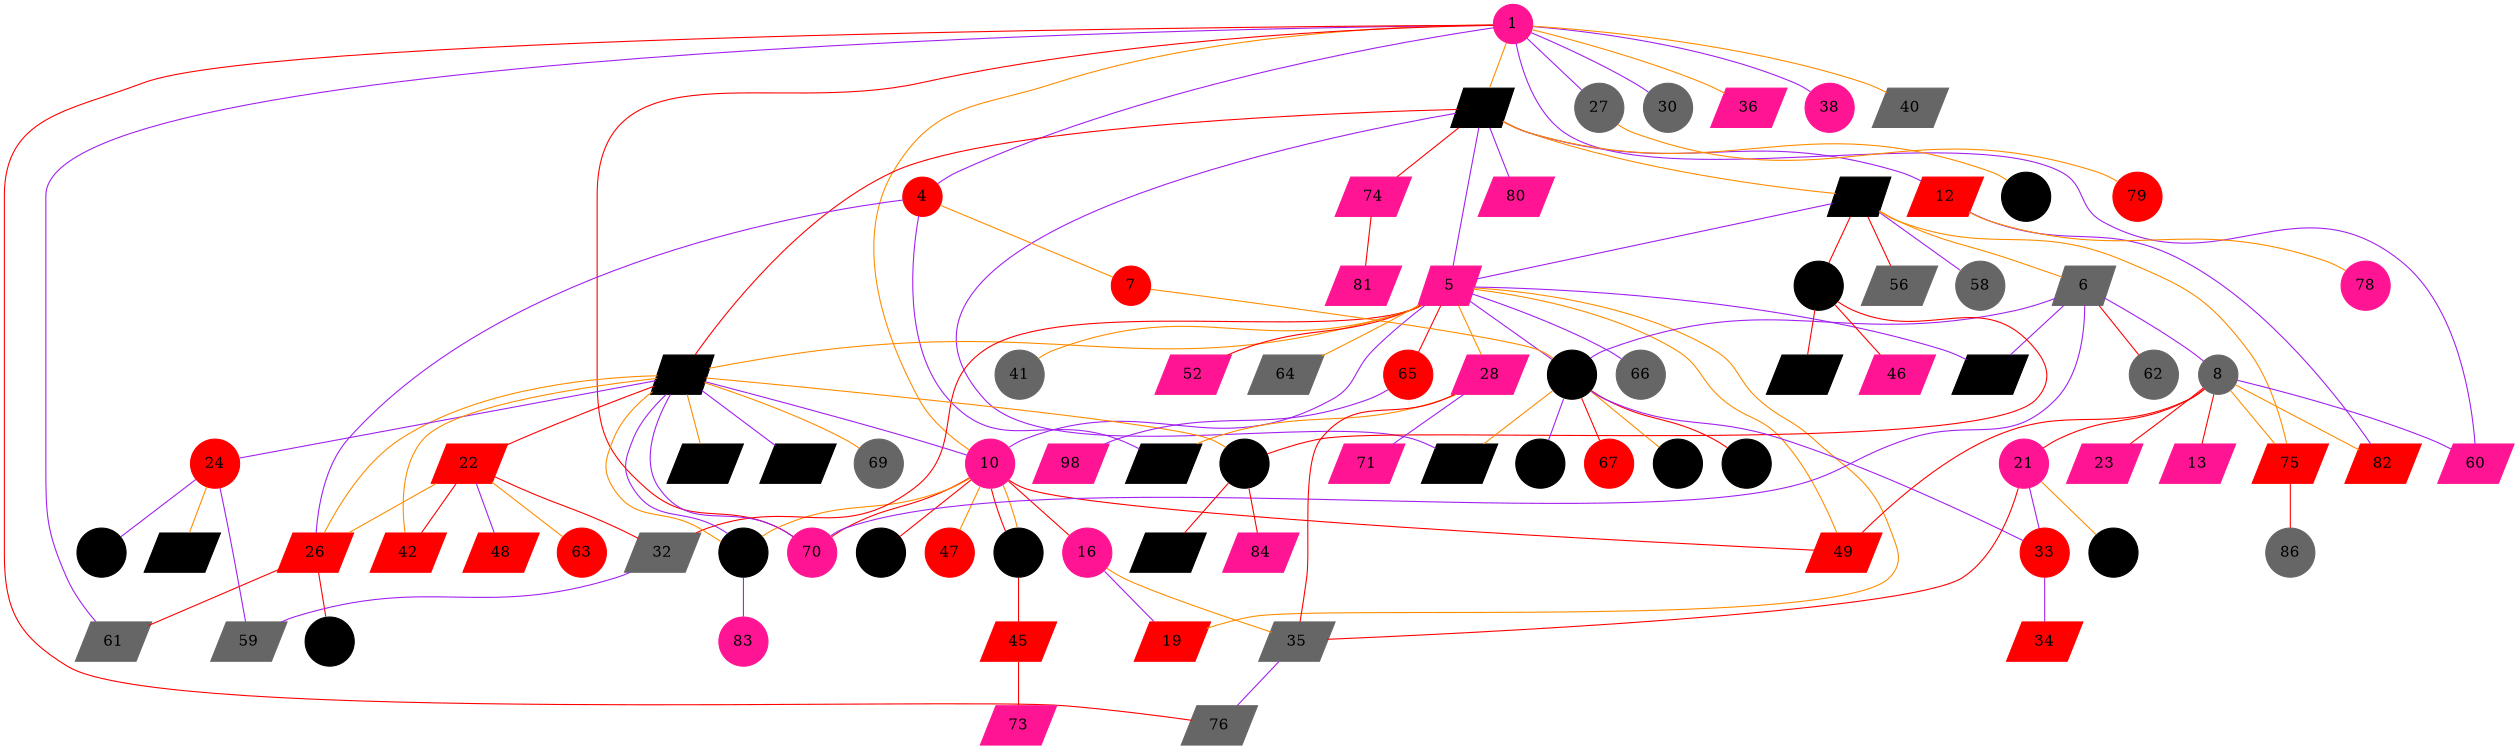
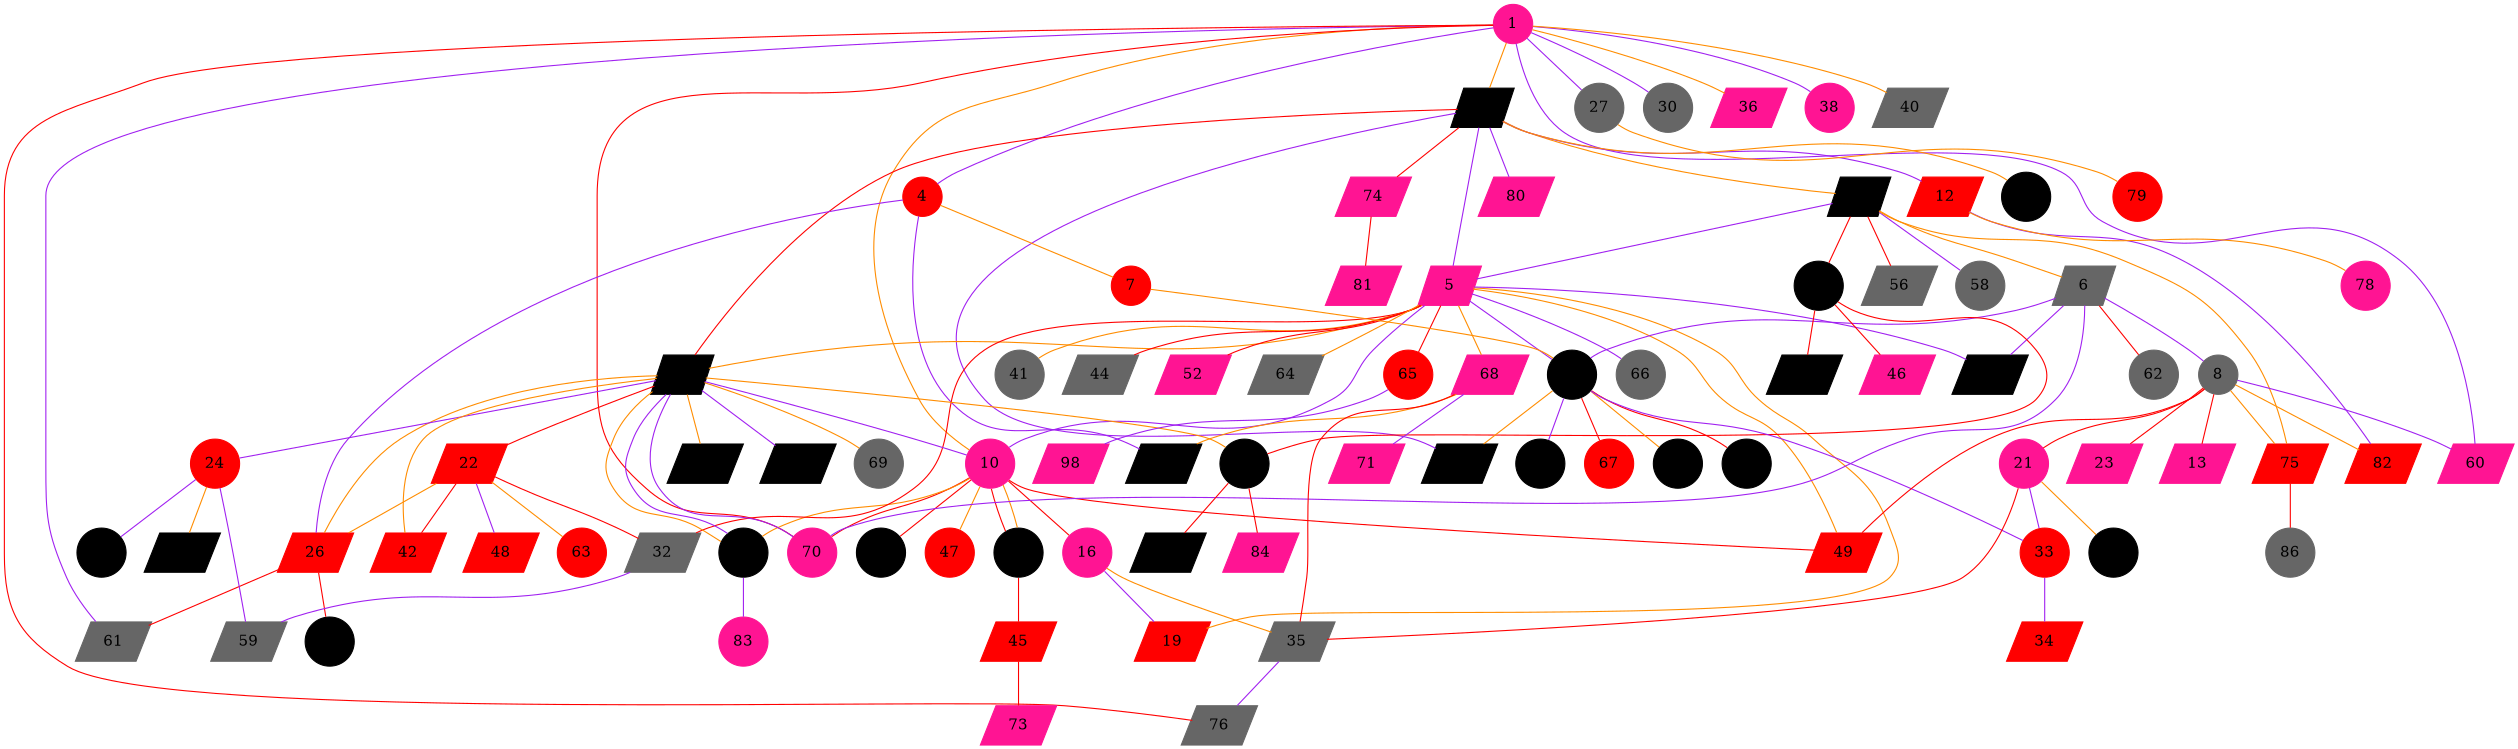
node "44": added
node "28": label "28" -> "68"
